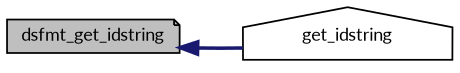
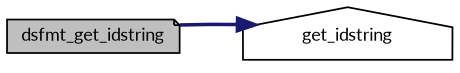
edge "get_idstring" -> "dsfmt_get_idstring": reversed
